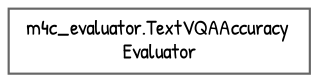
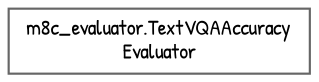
node "m4c_evaluator.TextVQAAccuracy Evaluator": label "m4c_evaluator.TextVQAAccuracy Evaluator" -> "m8c_evaluator.TextVQAAccuracy Evaluator"
